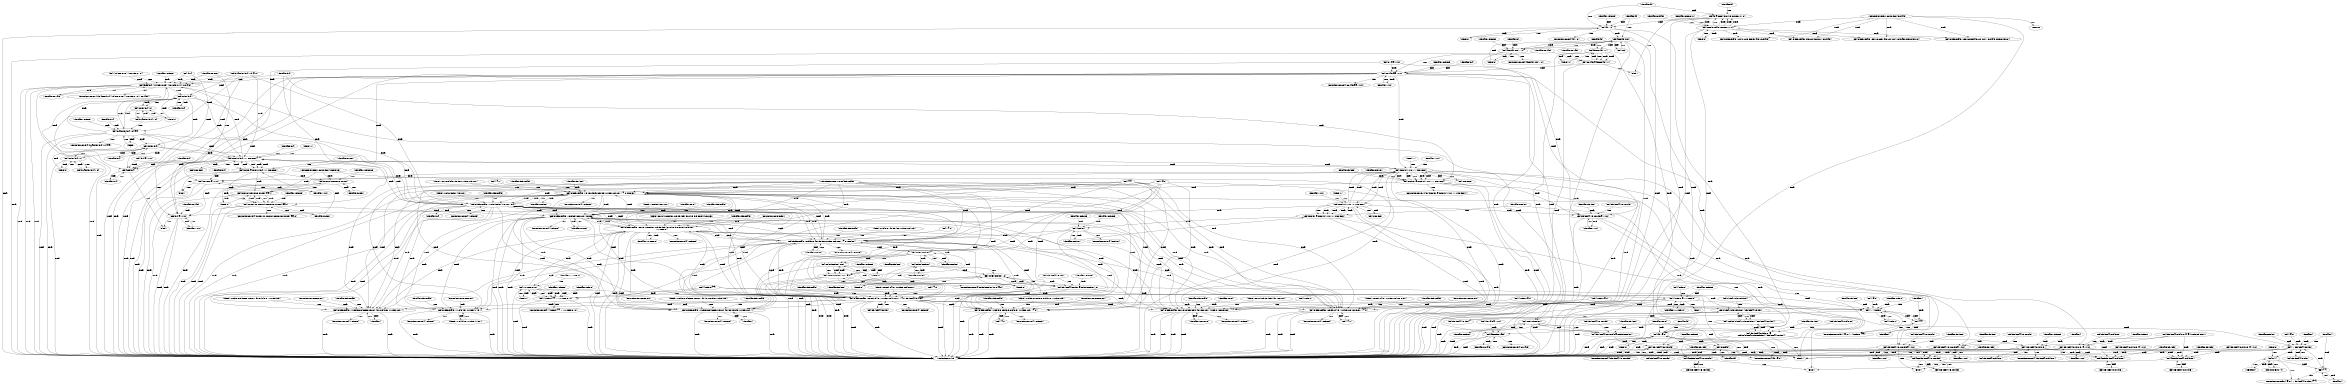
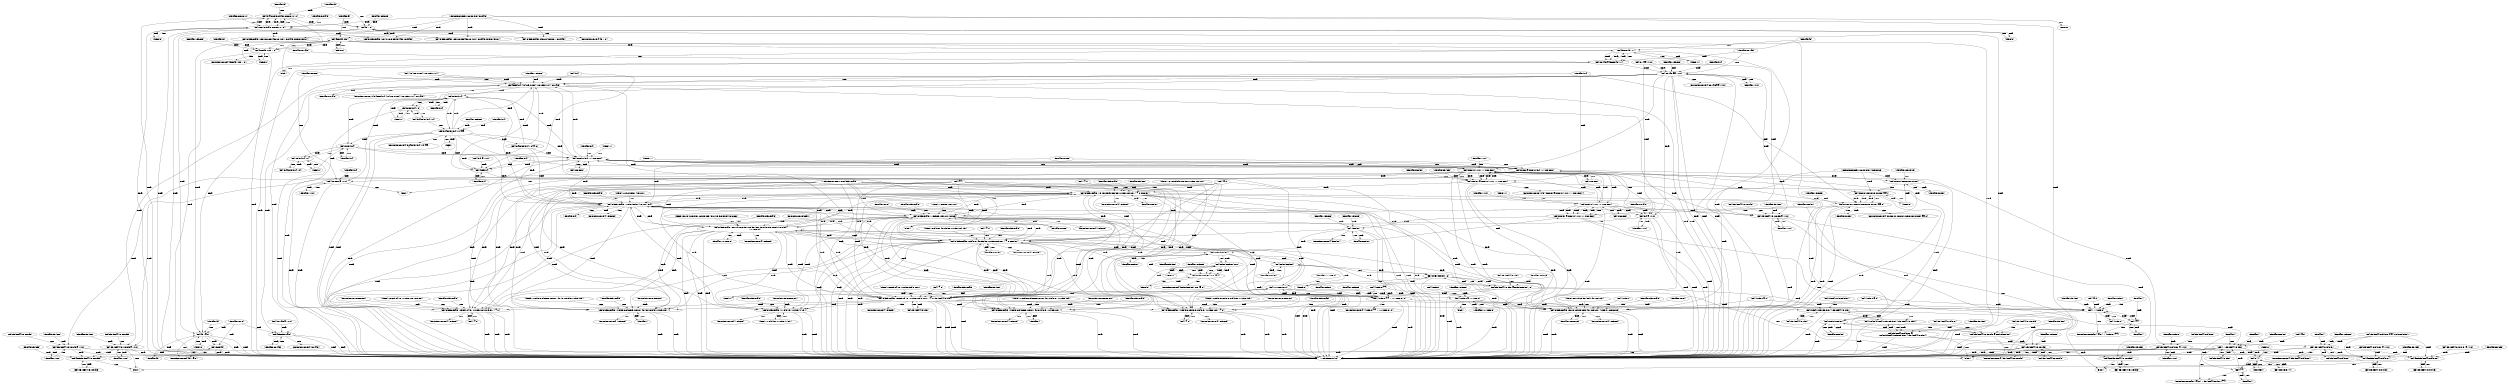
node "(Call,fd = open(ignoring, O_RDONLY, 0))": label "(Call,fd = open(ignoring, O_RDONLY, 0))" -> "(Call,fd = open(authfile, O_RDONLY, 0))"
edge "(Call,buf[strlen(buf) - 1] = '0')" -> "(Call,buf[strlen(buf) - 1] == ' ')": reversed
edge "(Call,(*n_devs)++)" -> "(Call,i < *n_devs)": now "(Call,(*n_devs)++ > MAX_DEVS - 1)" -> "(Call,i < *n_devs)"
edge "(Call,2 * j)" -> "(ControlStructure,for (j = 0; j < devices[i].key_len; j++))": now "(Call,j < devices[i].key_len)" -> "(ControlStructure,for (j = 0; j < devices[i].key_len; j++))"
